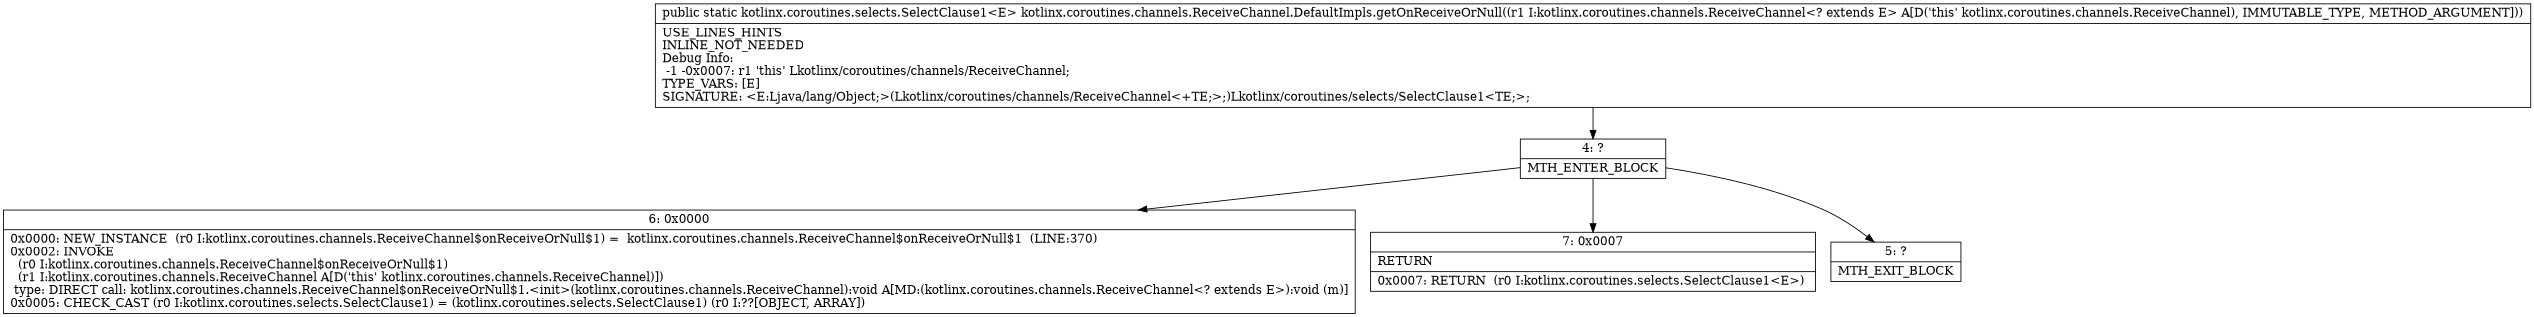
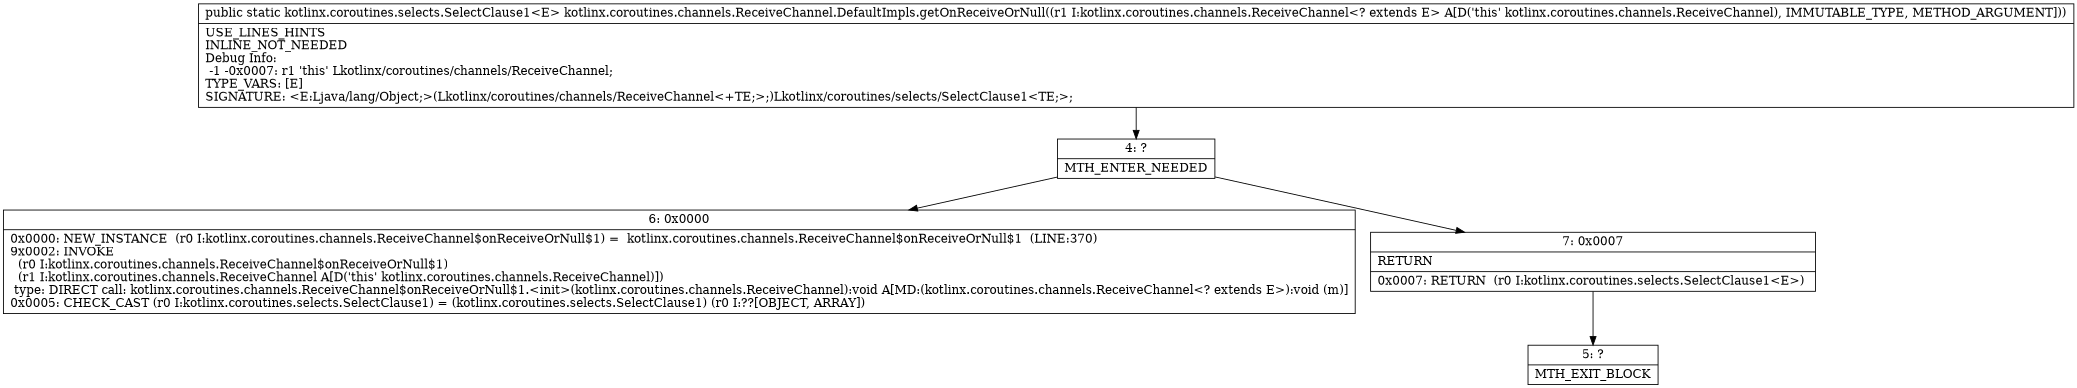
node "4: ?": text "MTH_ENTER_BLOCK" -> "MTH_ENTER_NEEDED"
edge "4: ?" -> "5: ?": now "7: 0x0007" -> "5: ?"
node "6: 0x0000": text "0x0002: INVOKE" -> "9x0002: INVOKE"
